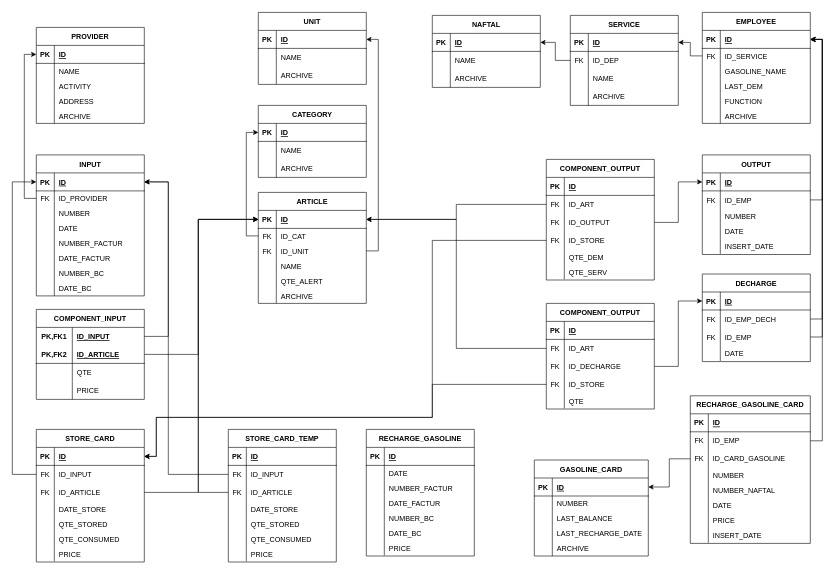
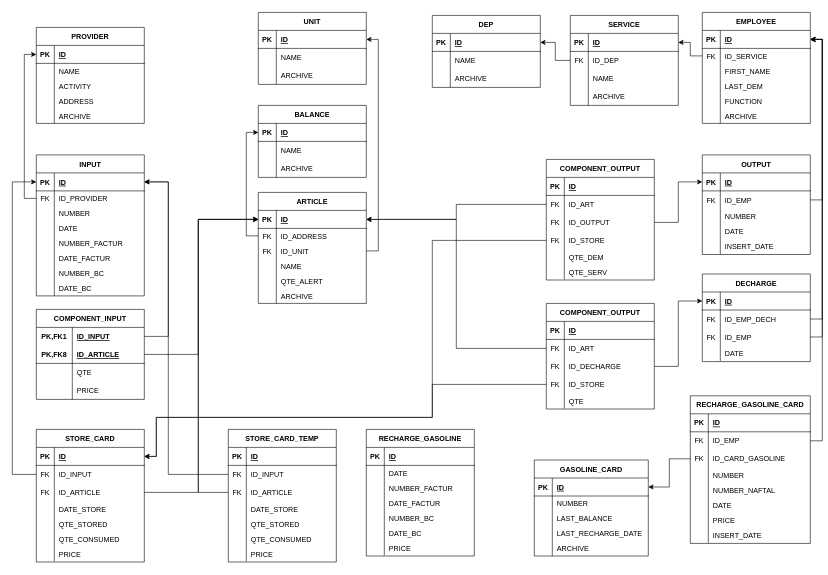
node "NAFTAL": label "NAFTAL" -> "DEP"
node "GASOLINE_NAME": label "GASOLINE_NAME" -> "FIRST_NAME"
node "CATEGORY": label "CATEGORY" -> "BALANCE"
node "ID_CAT": label "ID_CAT" -> "ID_ADDRESS"
node "PK,FK2": label "PK,FK2" -> "PK,FK8"
